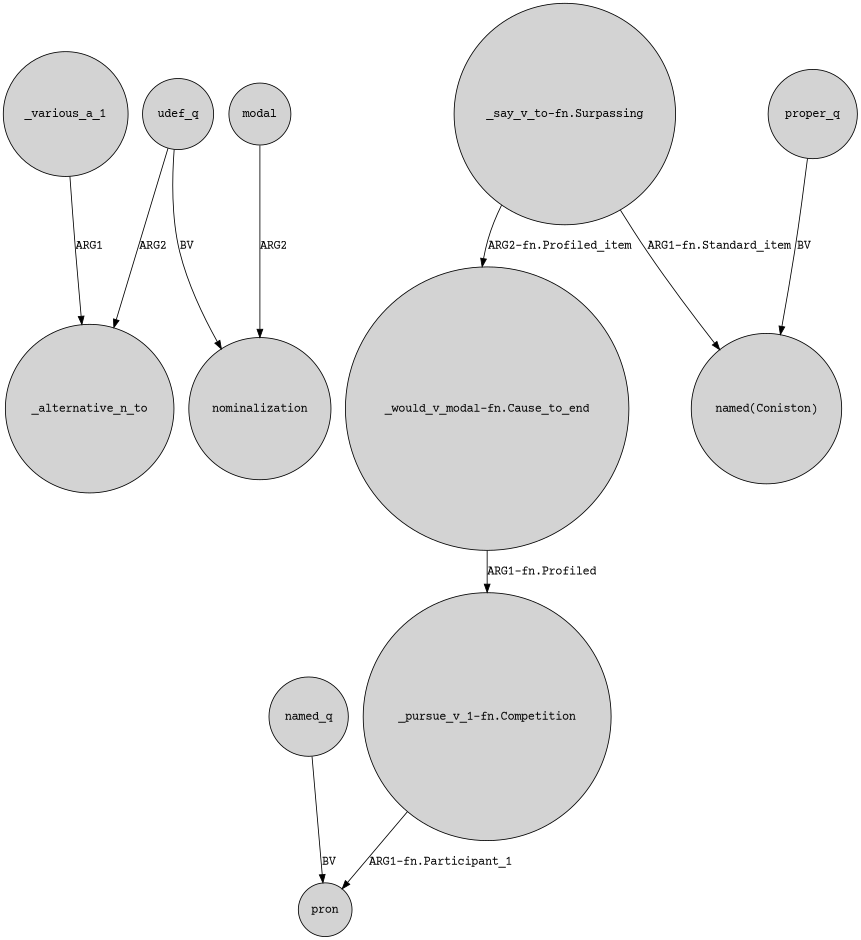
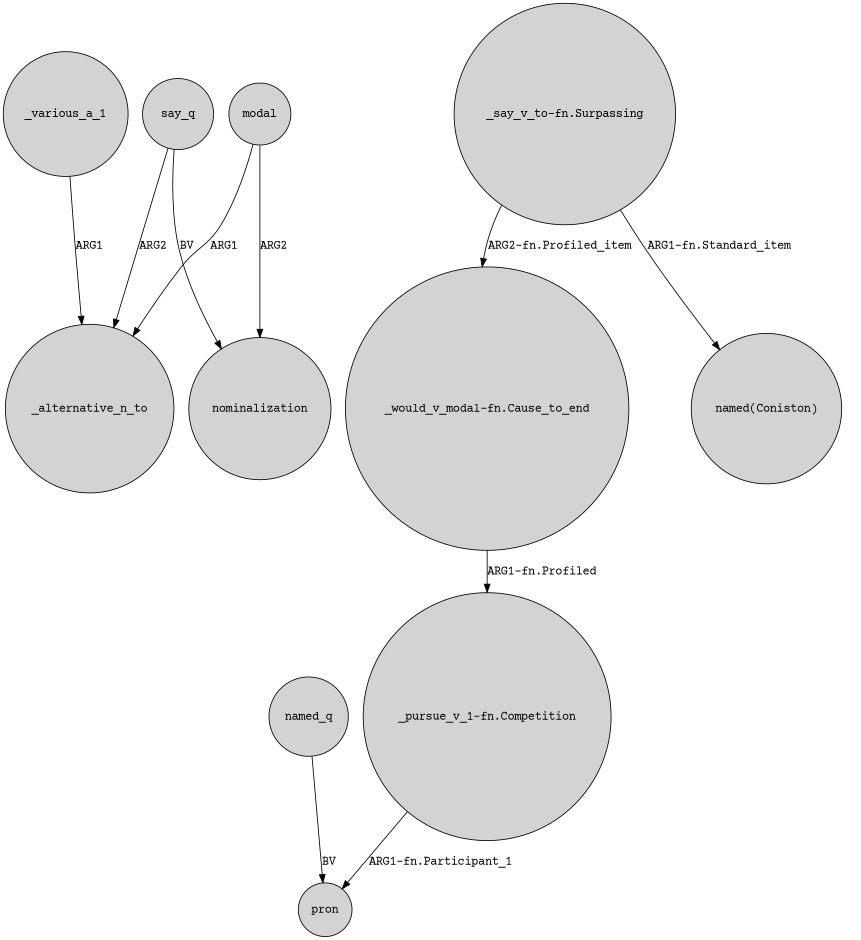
node "udef_q": label "udef_q" -> "say_q"
node "proper_q": removed
edge "modal" -> "_alternative_n_to": added, label "ARG1"
